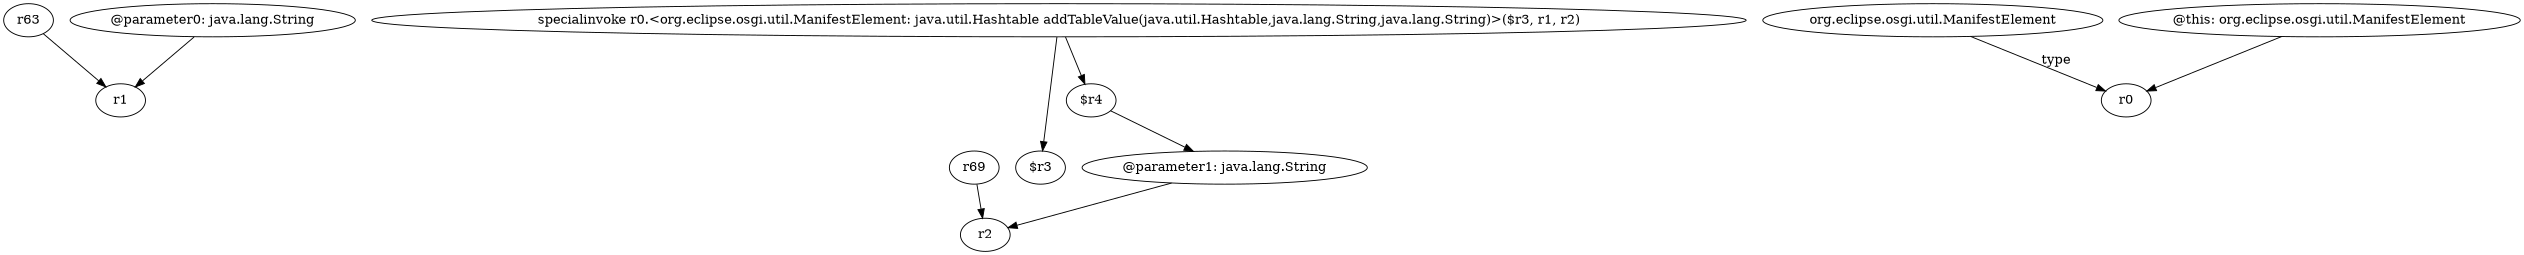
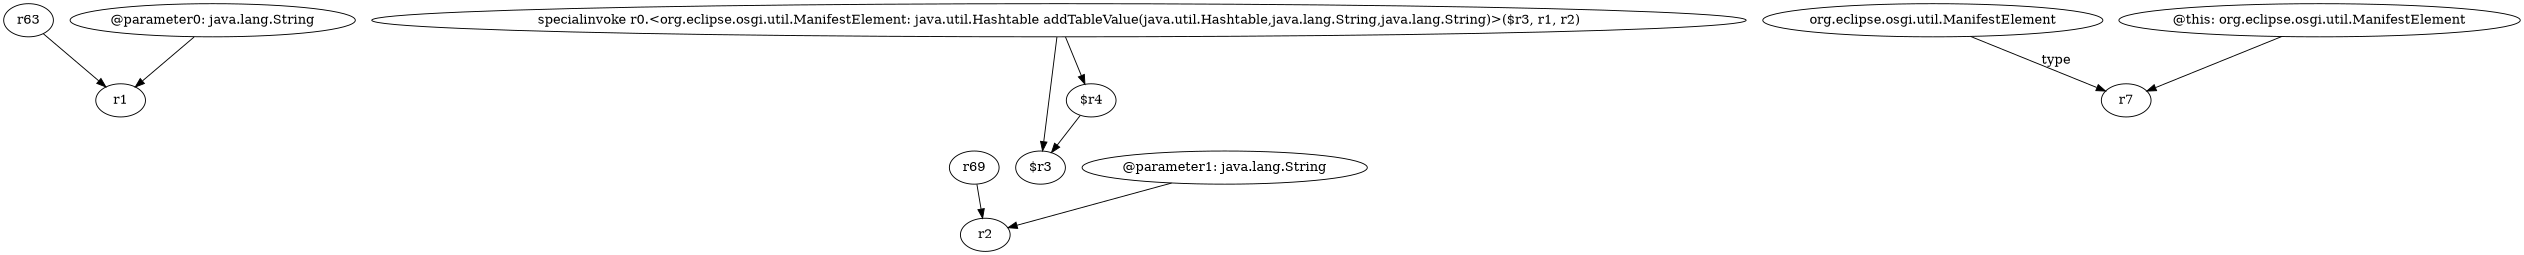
node "r0": label "r0" -> "r7"
edge "$r4" -> "@parameter1: java.lang.String": now "$r4" -> "$r3"
